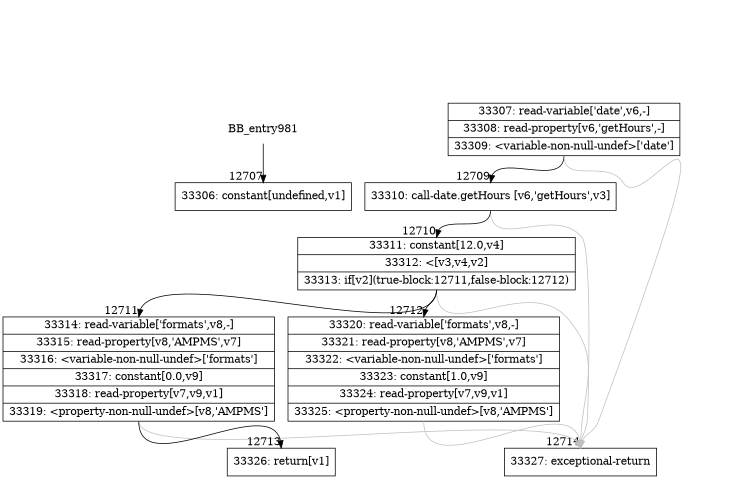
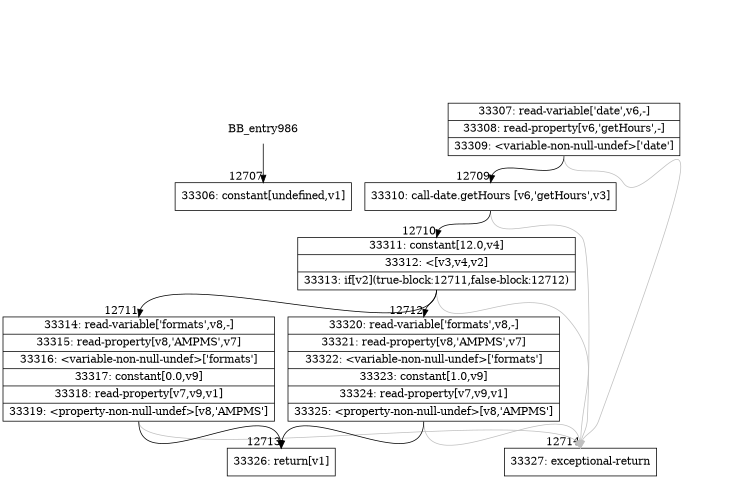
node "BB_entry981": label "BB_entry981" -> "BB_entry986"
edge "33320: read-variable['formats',v8,-]" -> "33326: return[v1]": added
